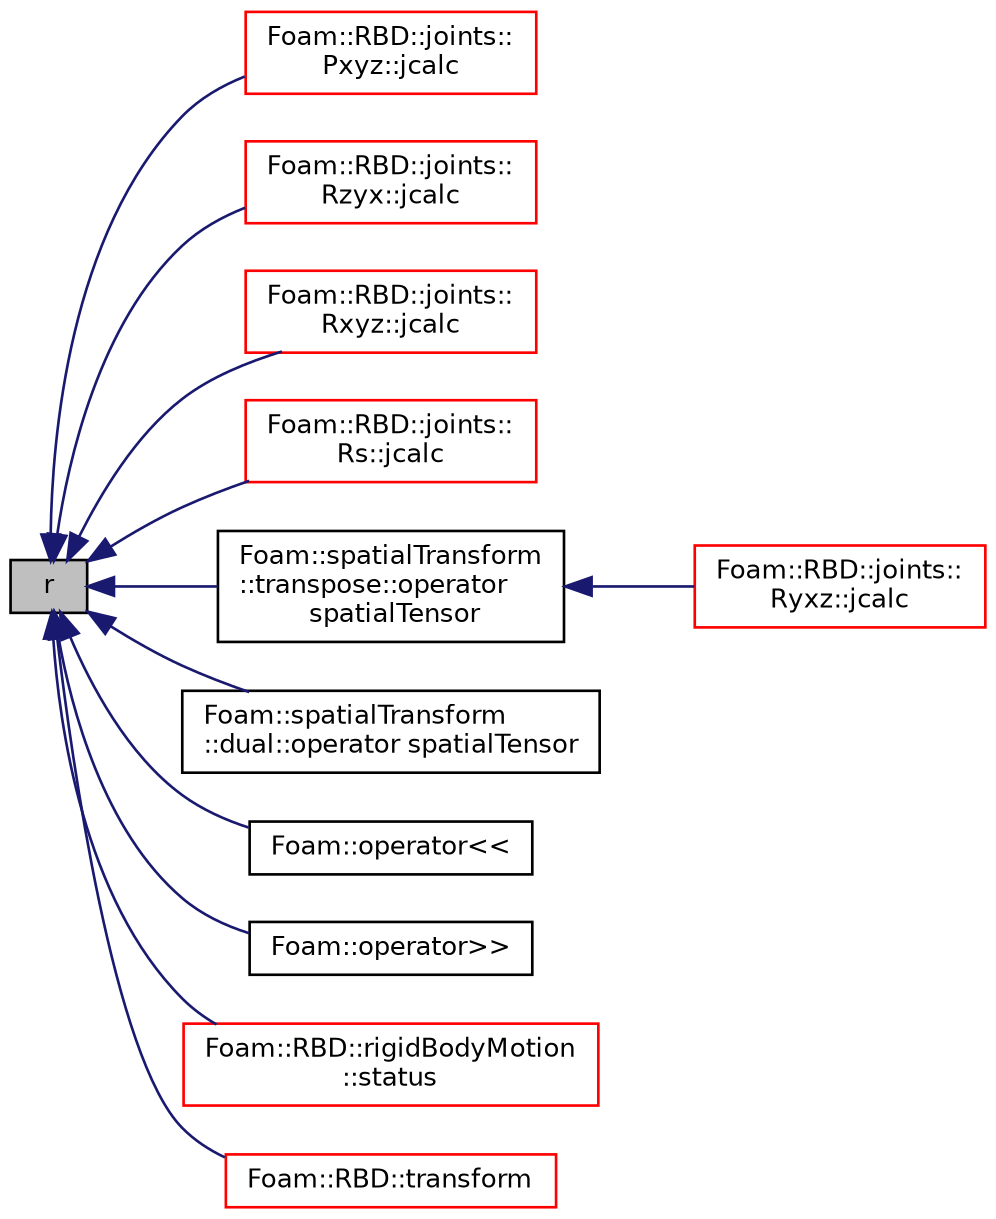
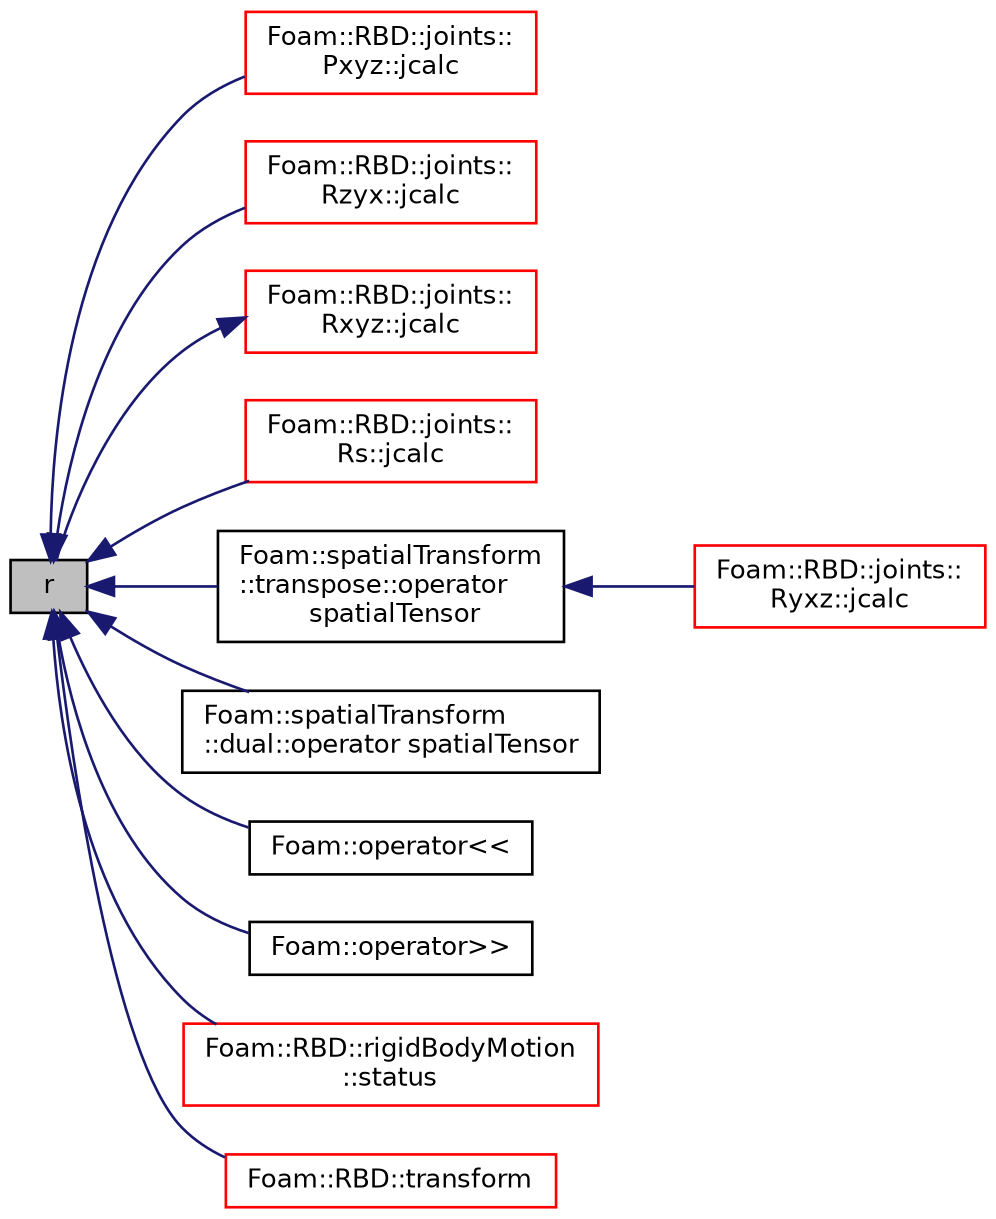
edge "Foam::RBD::joints:: Rxyz::jcalc" -> "r": reversed
